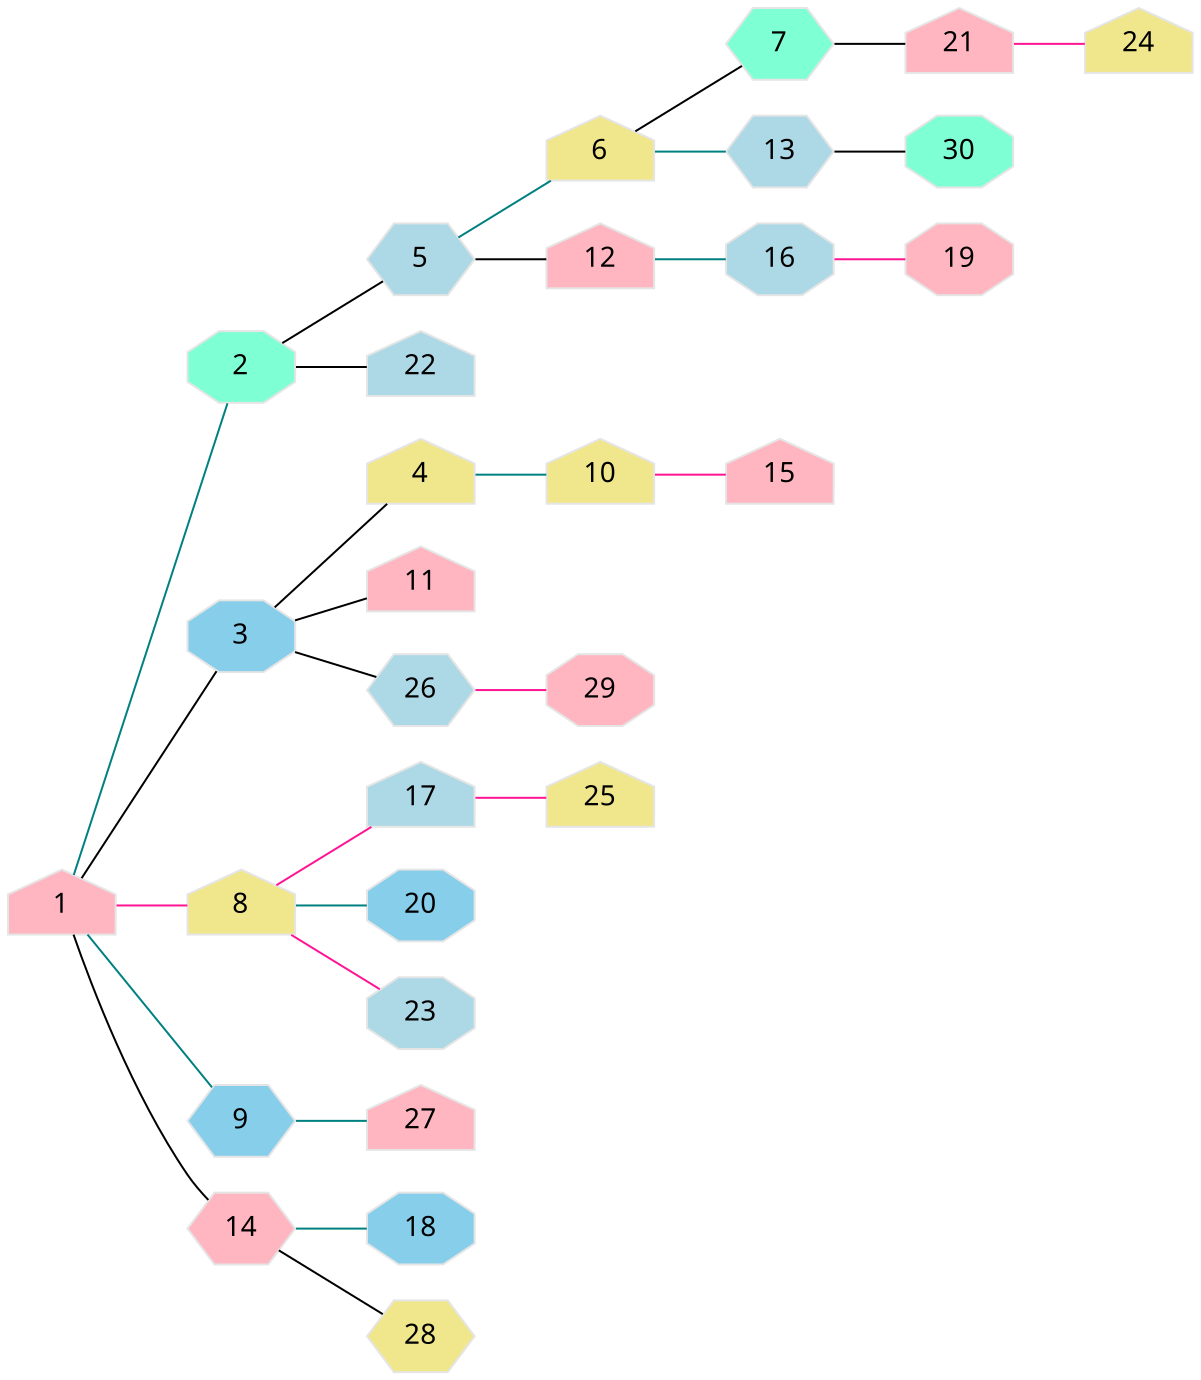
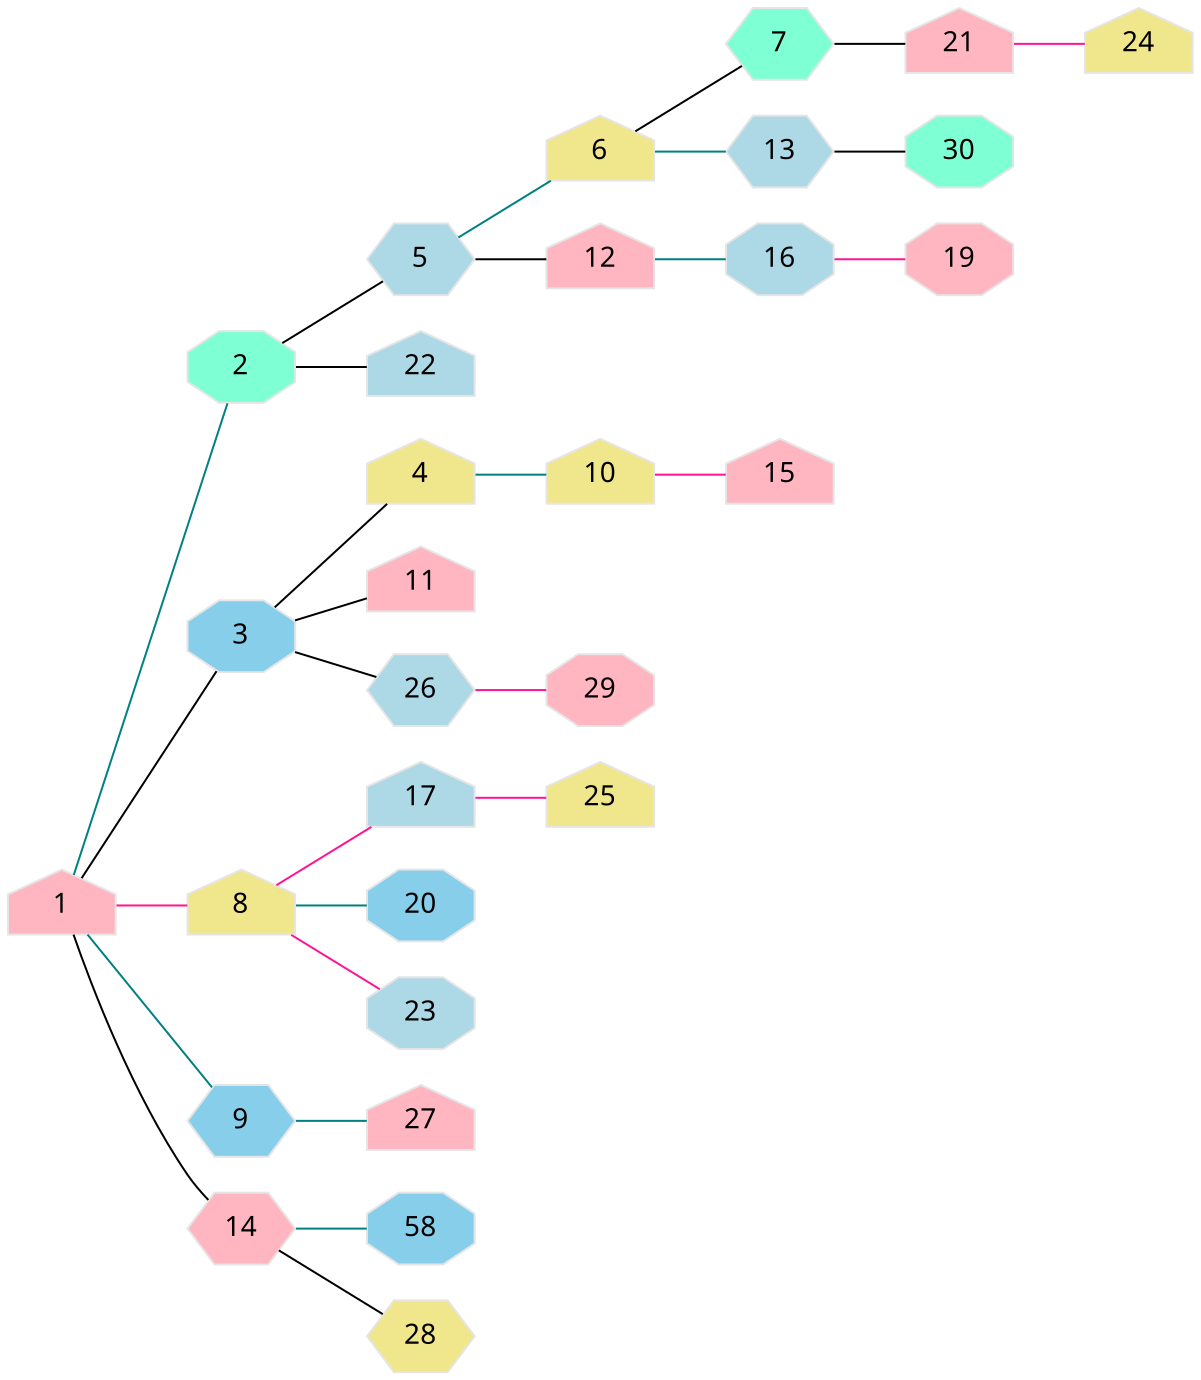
node "18": label "18" -> "58"
